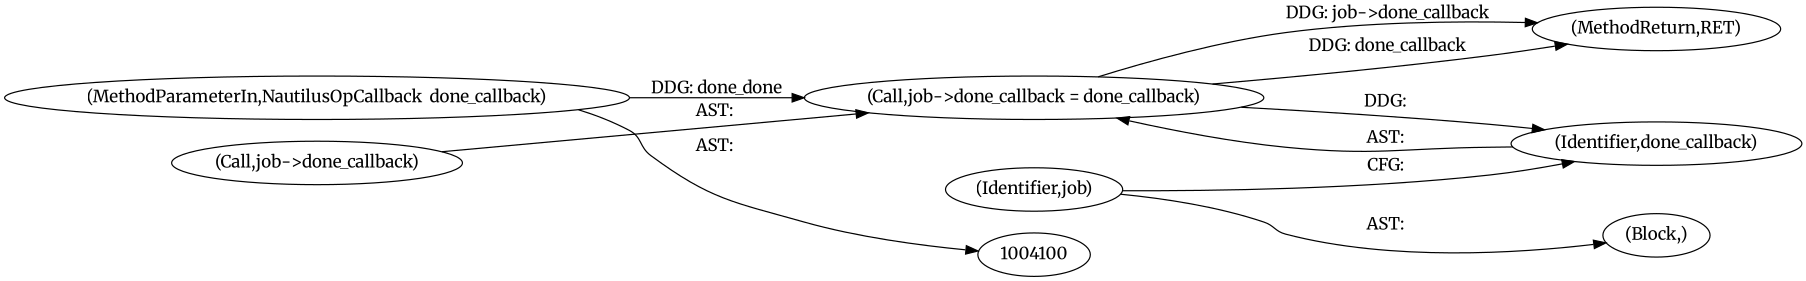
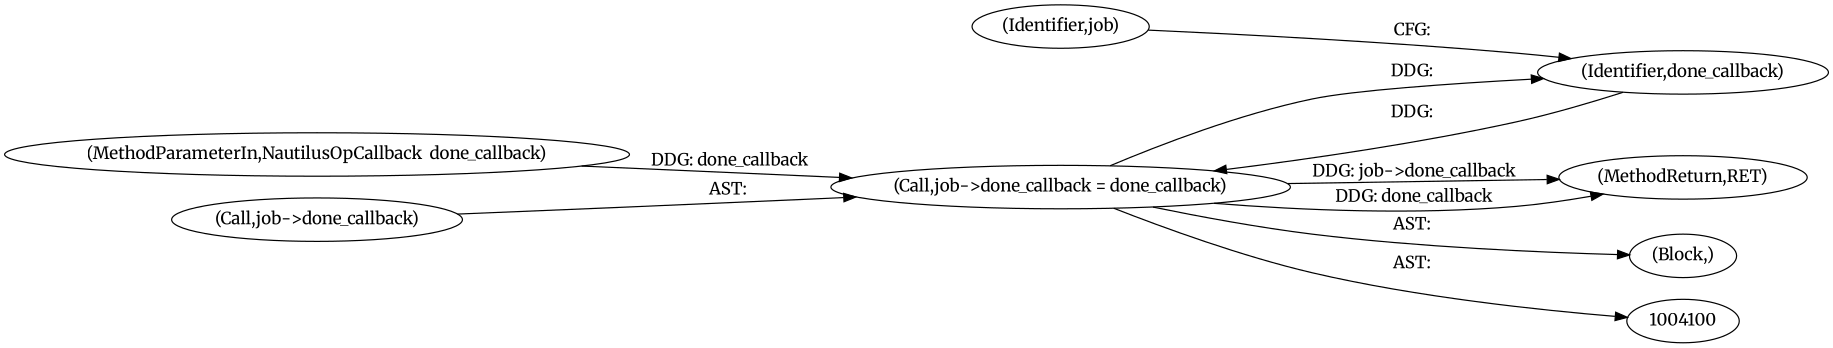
edge "(MethodParameterIn,NautilusOpCallback  done_callback)" -> "(Call,job->done_callback = done_callback)": label "DDG: done_done" -> "DDG: done_callback"
edge "(Identifier,done_callback)" -> "(Call,job->done_callback = done_callback)": label "AST: " -> "DDG: "
edge "(MethodParameterIn,NautilusOpCallback  done_callback)" -> "1004100": now "(Call,job->done_callback = done_callback)" -> "1004100"
edge "(Identifier,job)" -> "(Block,)": now "(Call,job->done_callback = done_callback)" -> "(Block,)"
